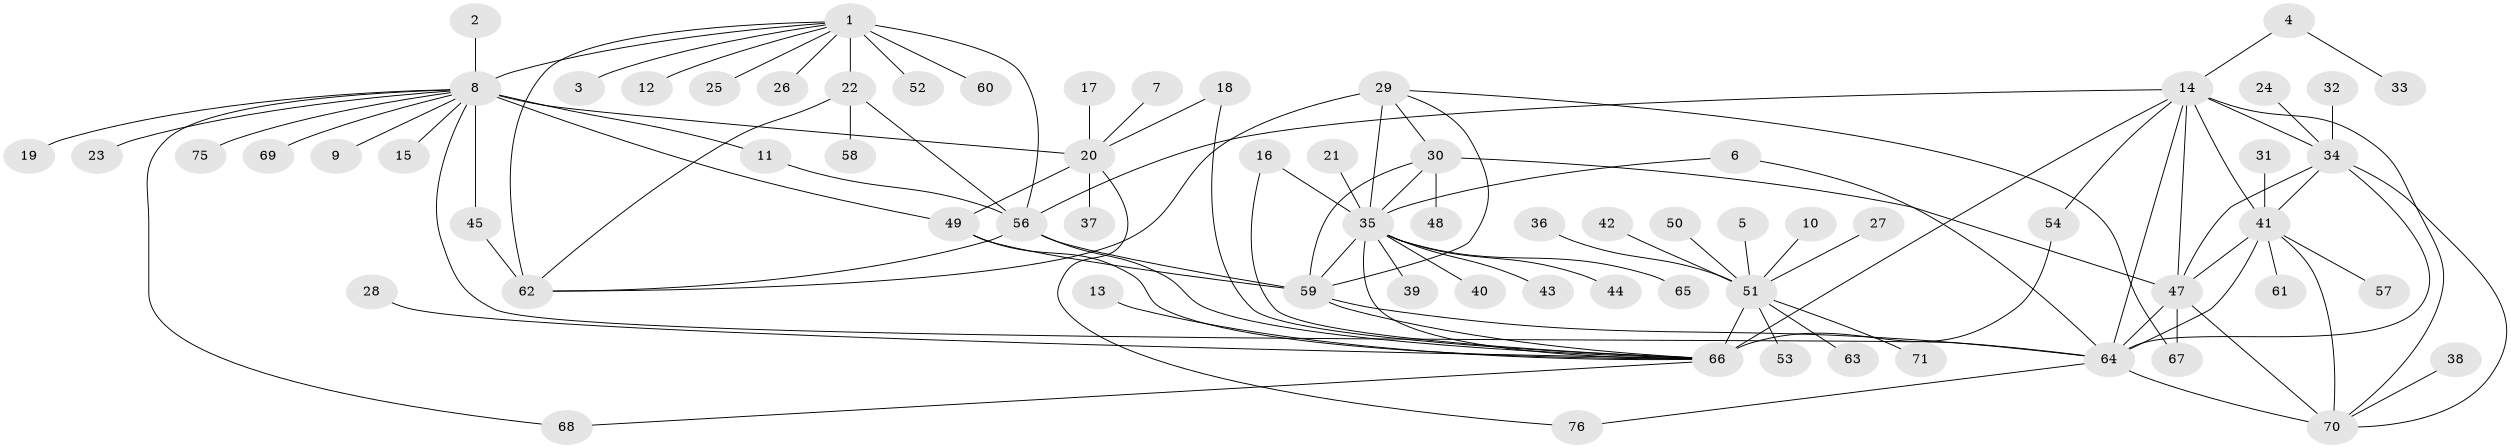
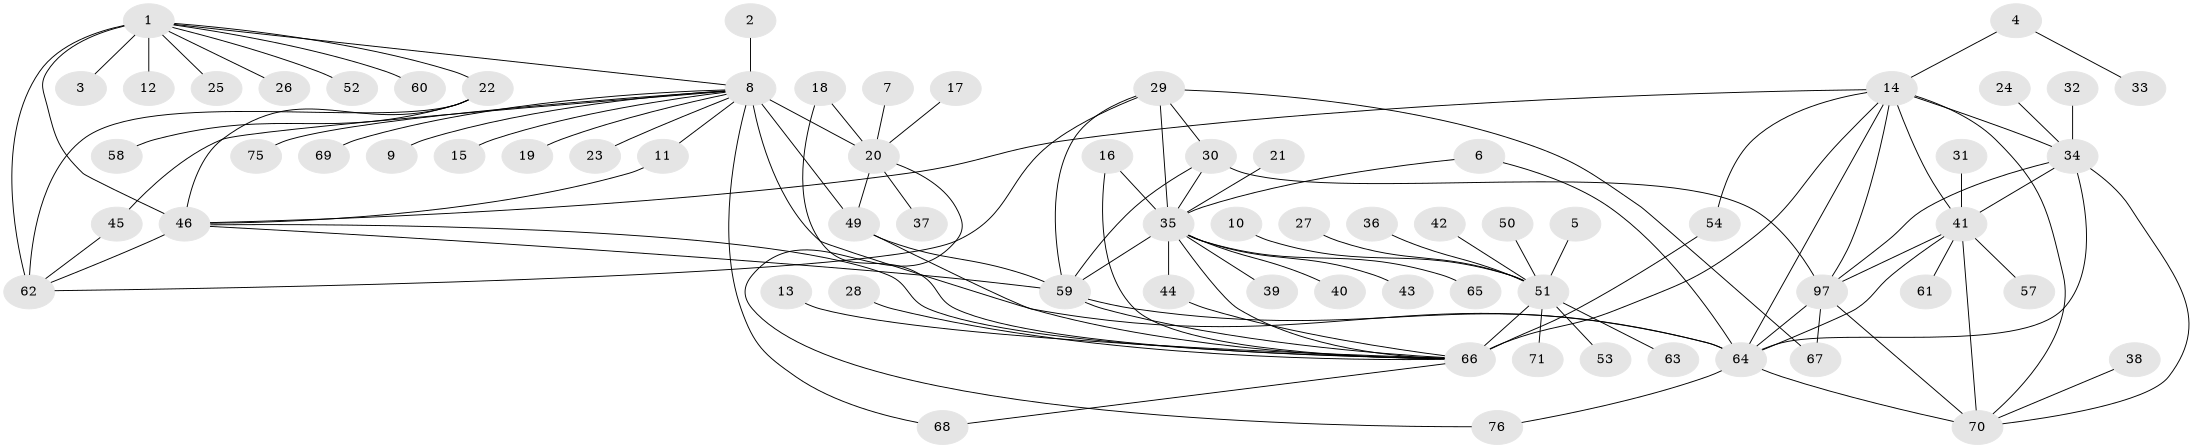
node "56": label "56" -> "46"
node "48": removed
node "47": label "47" -> "97"
edge "44" -- "66": added
